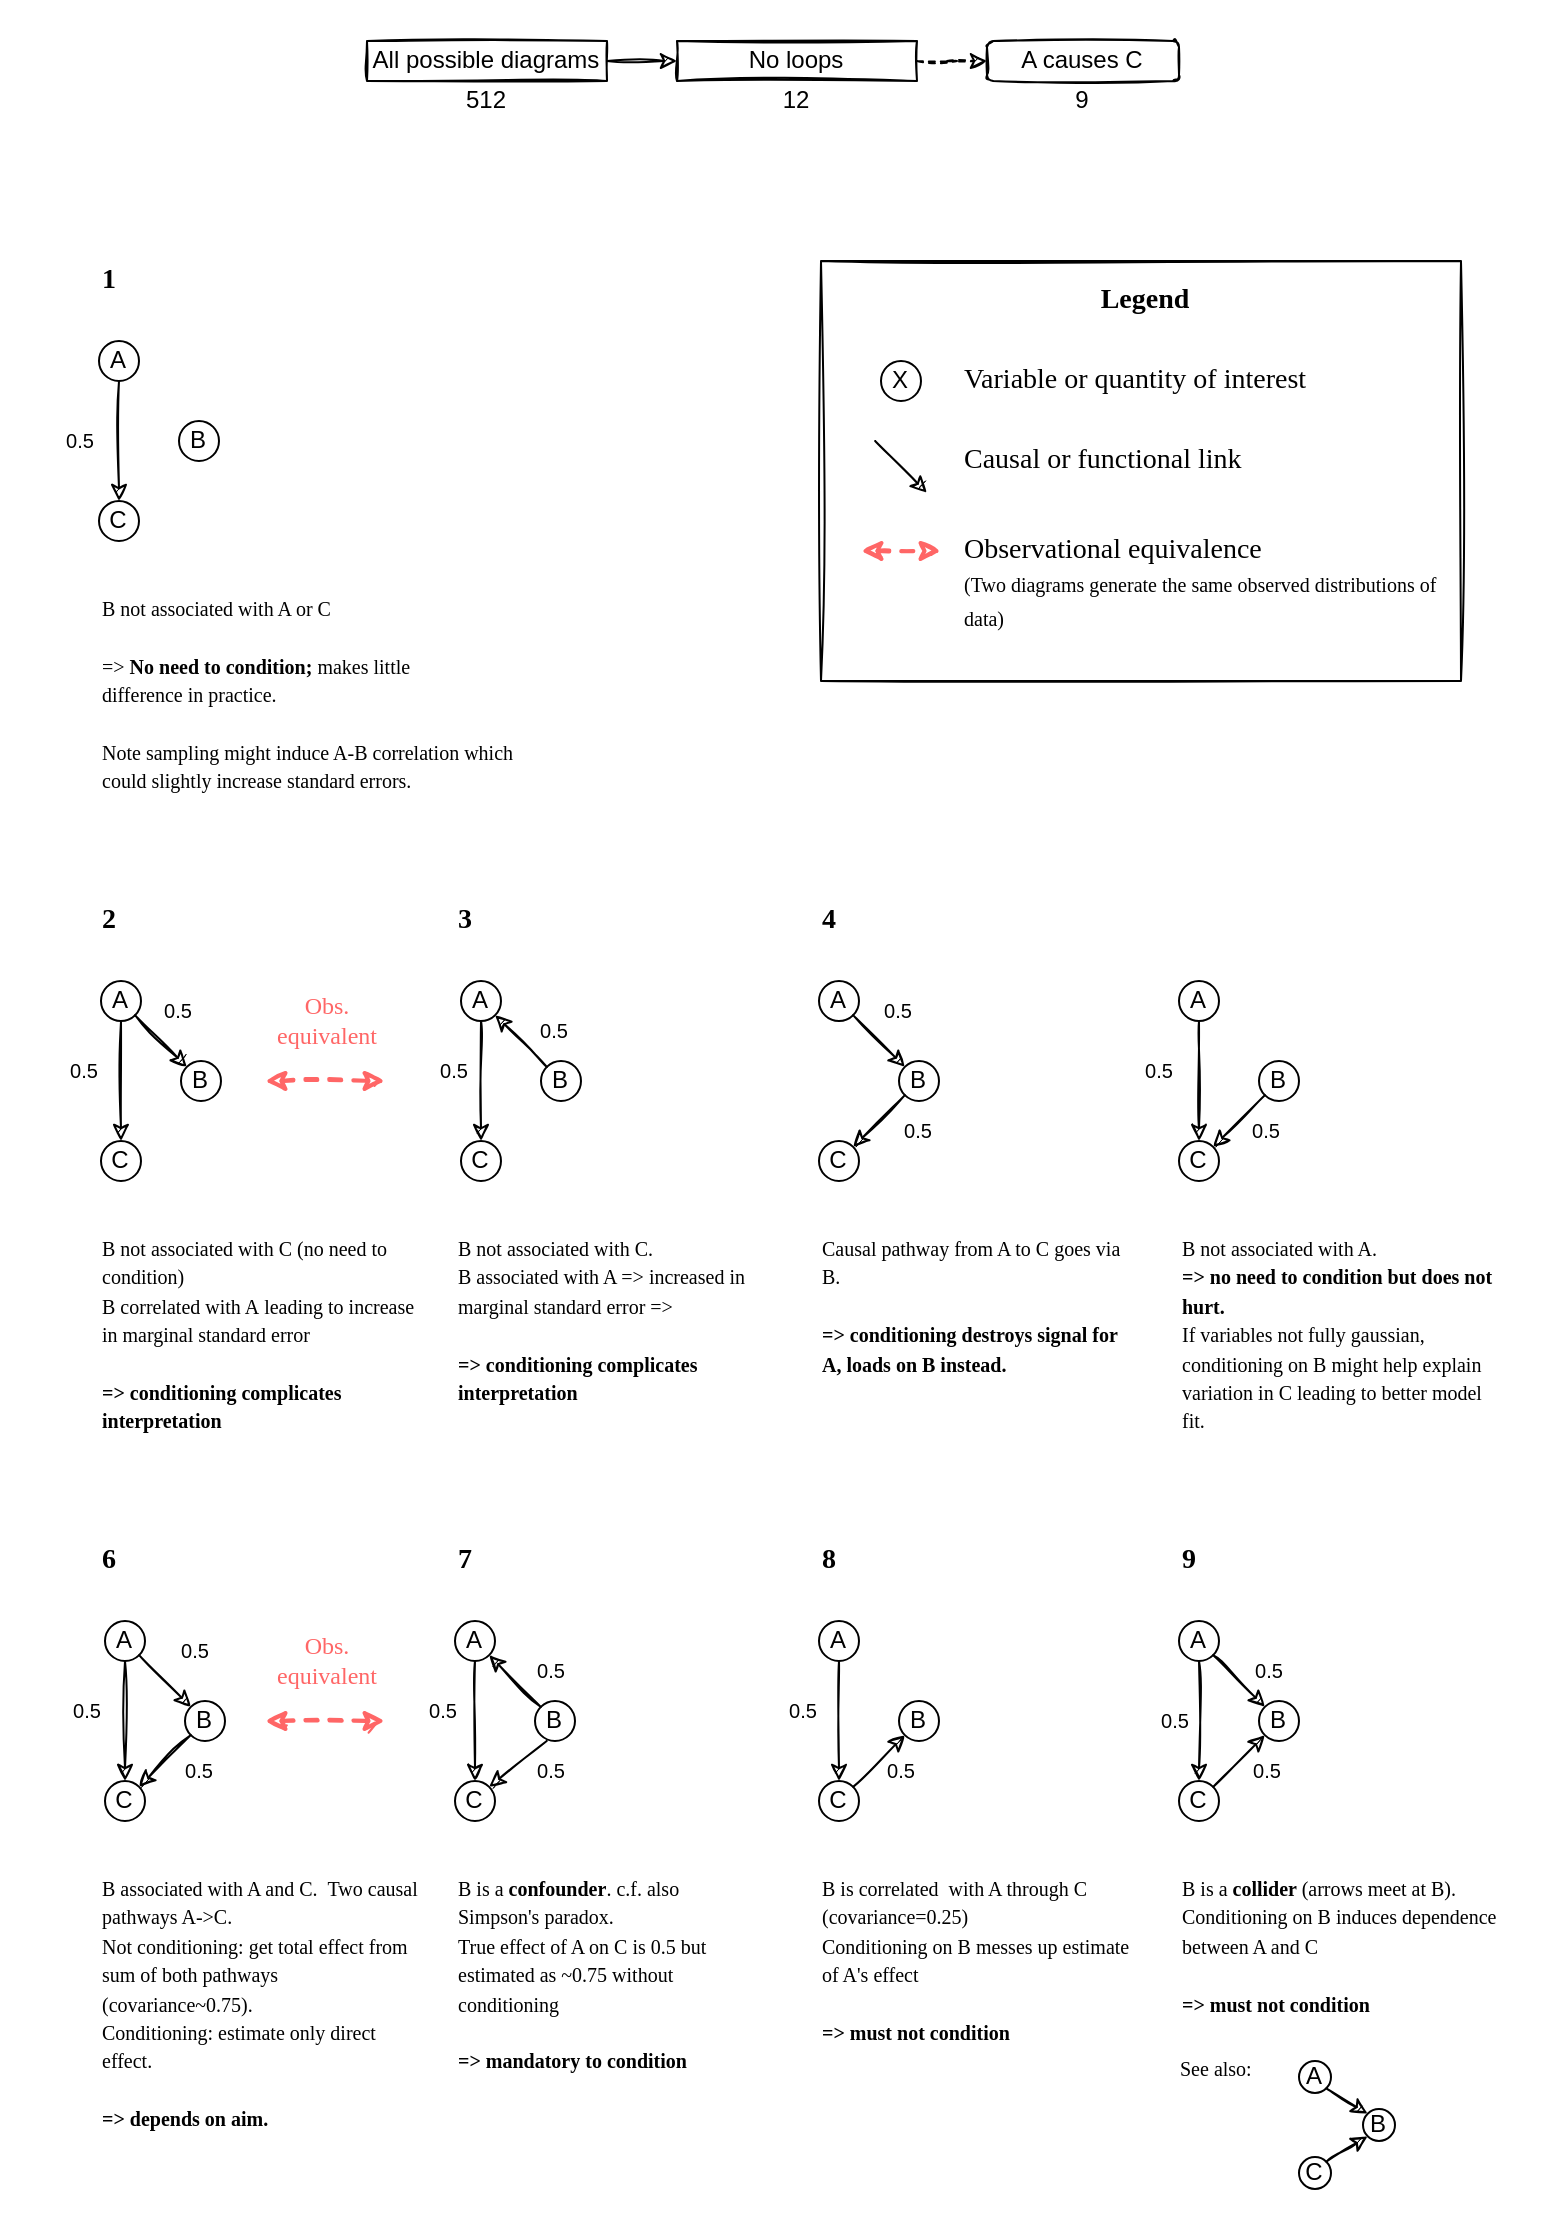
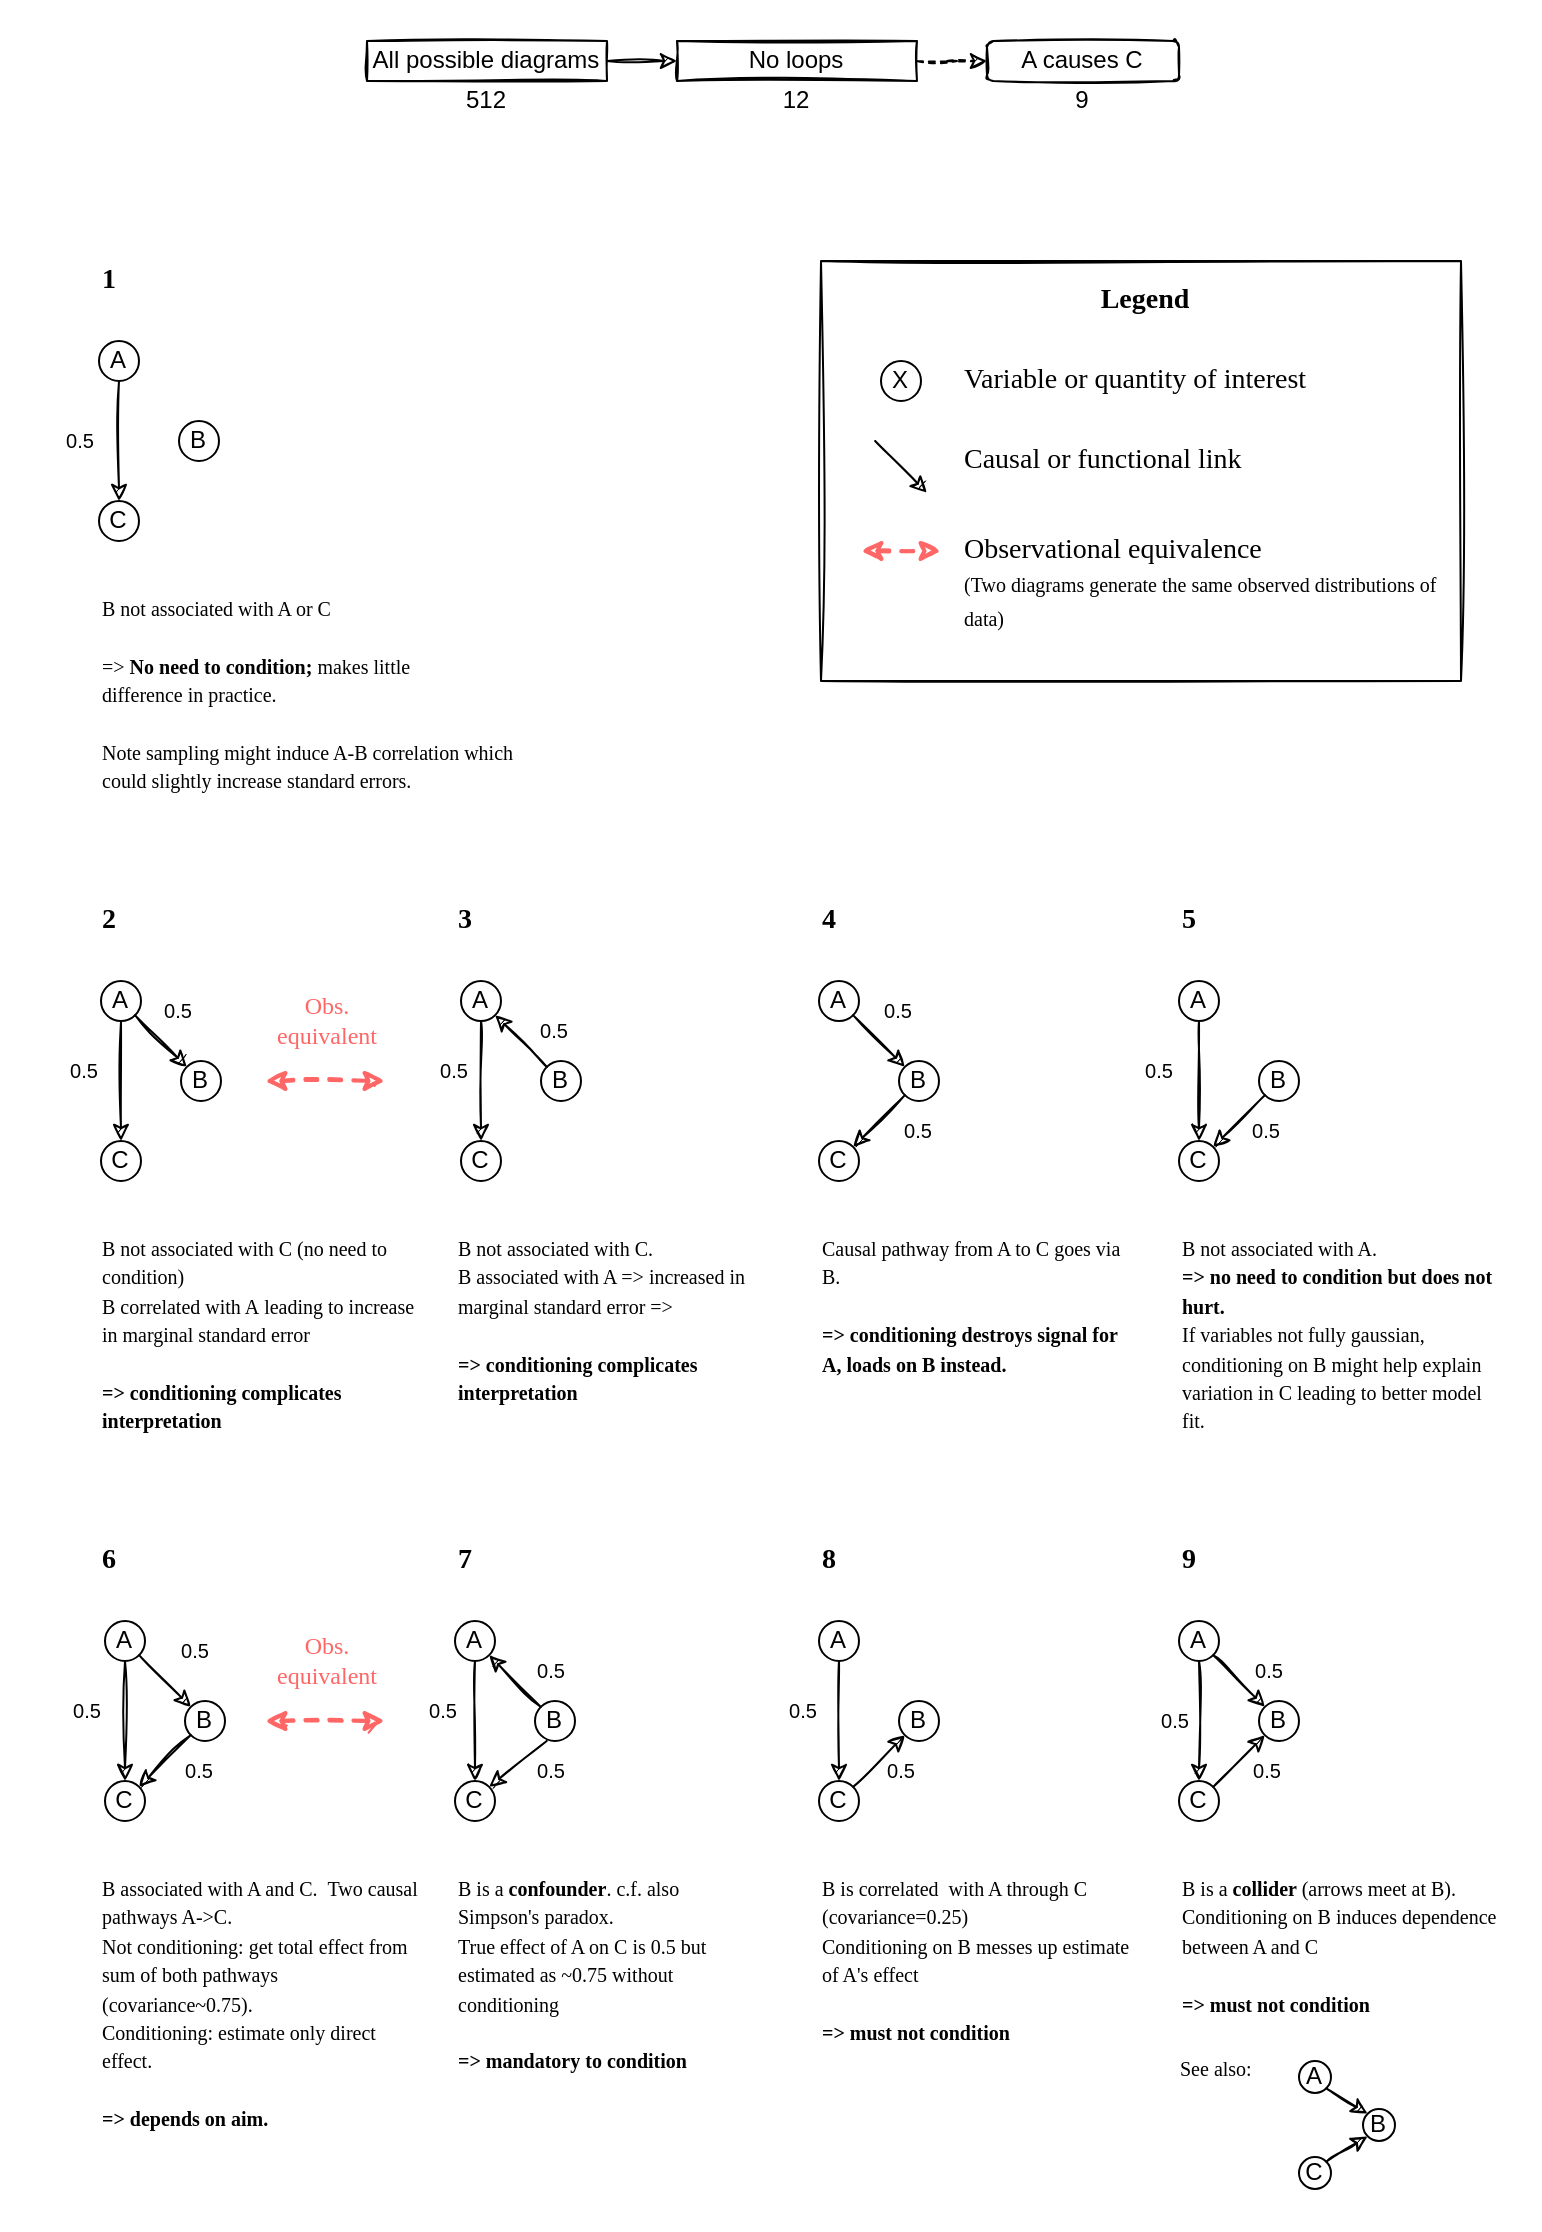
node "5": added
